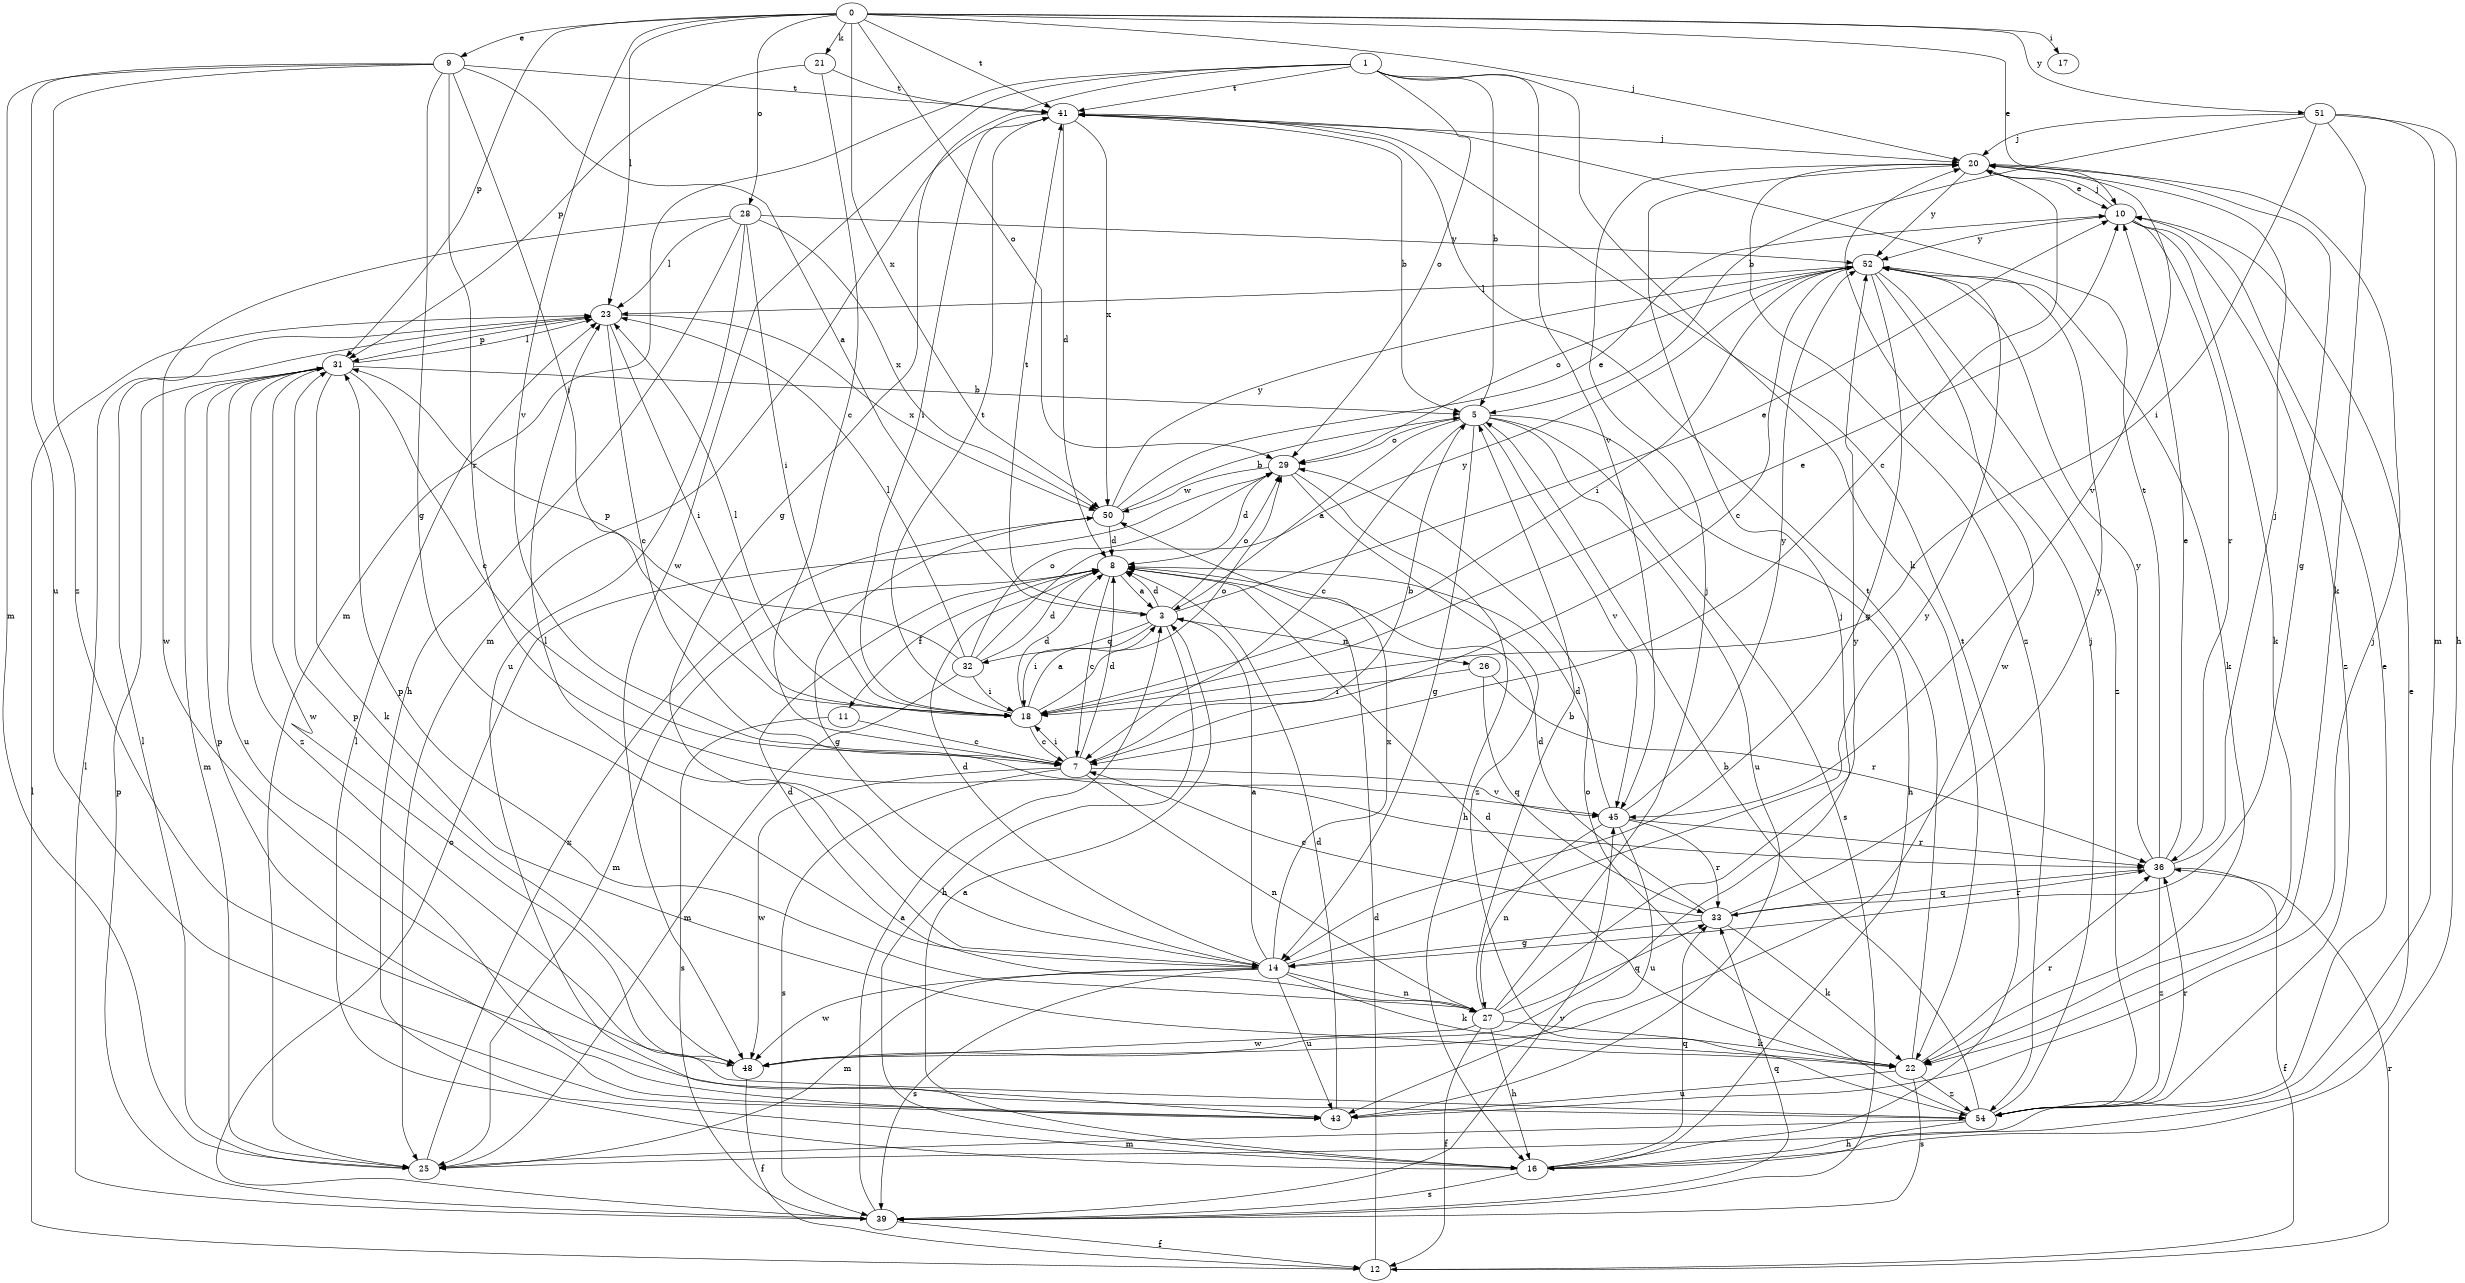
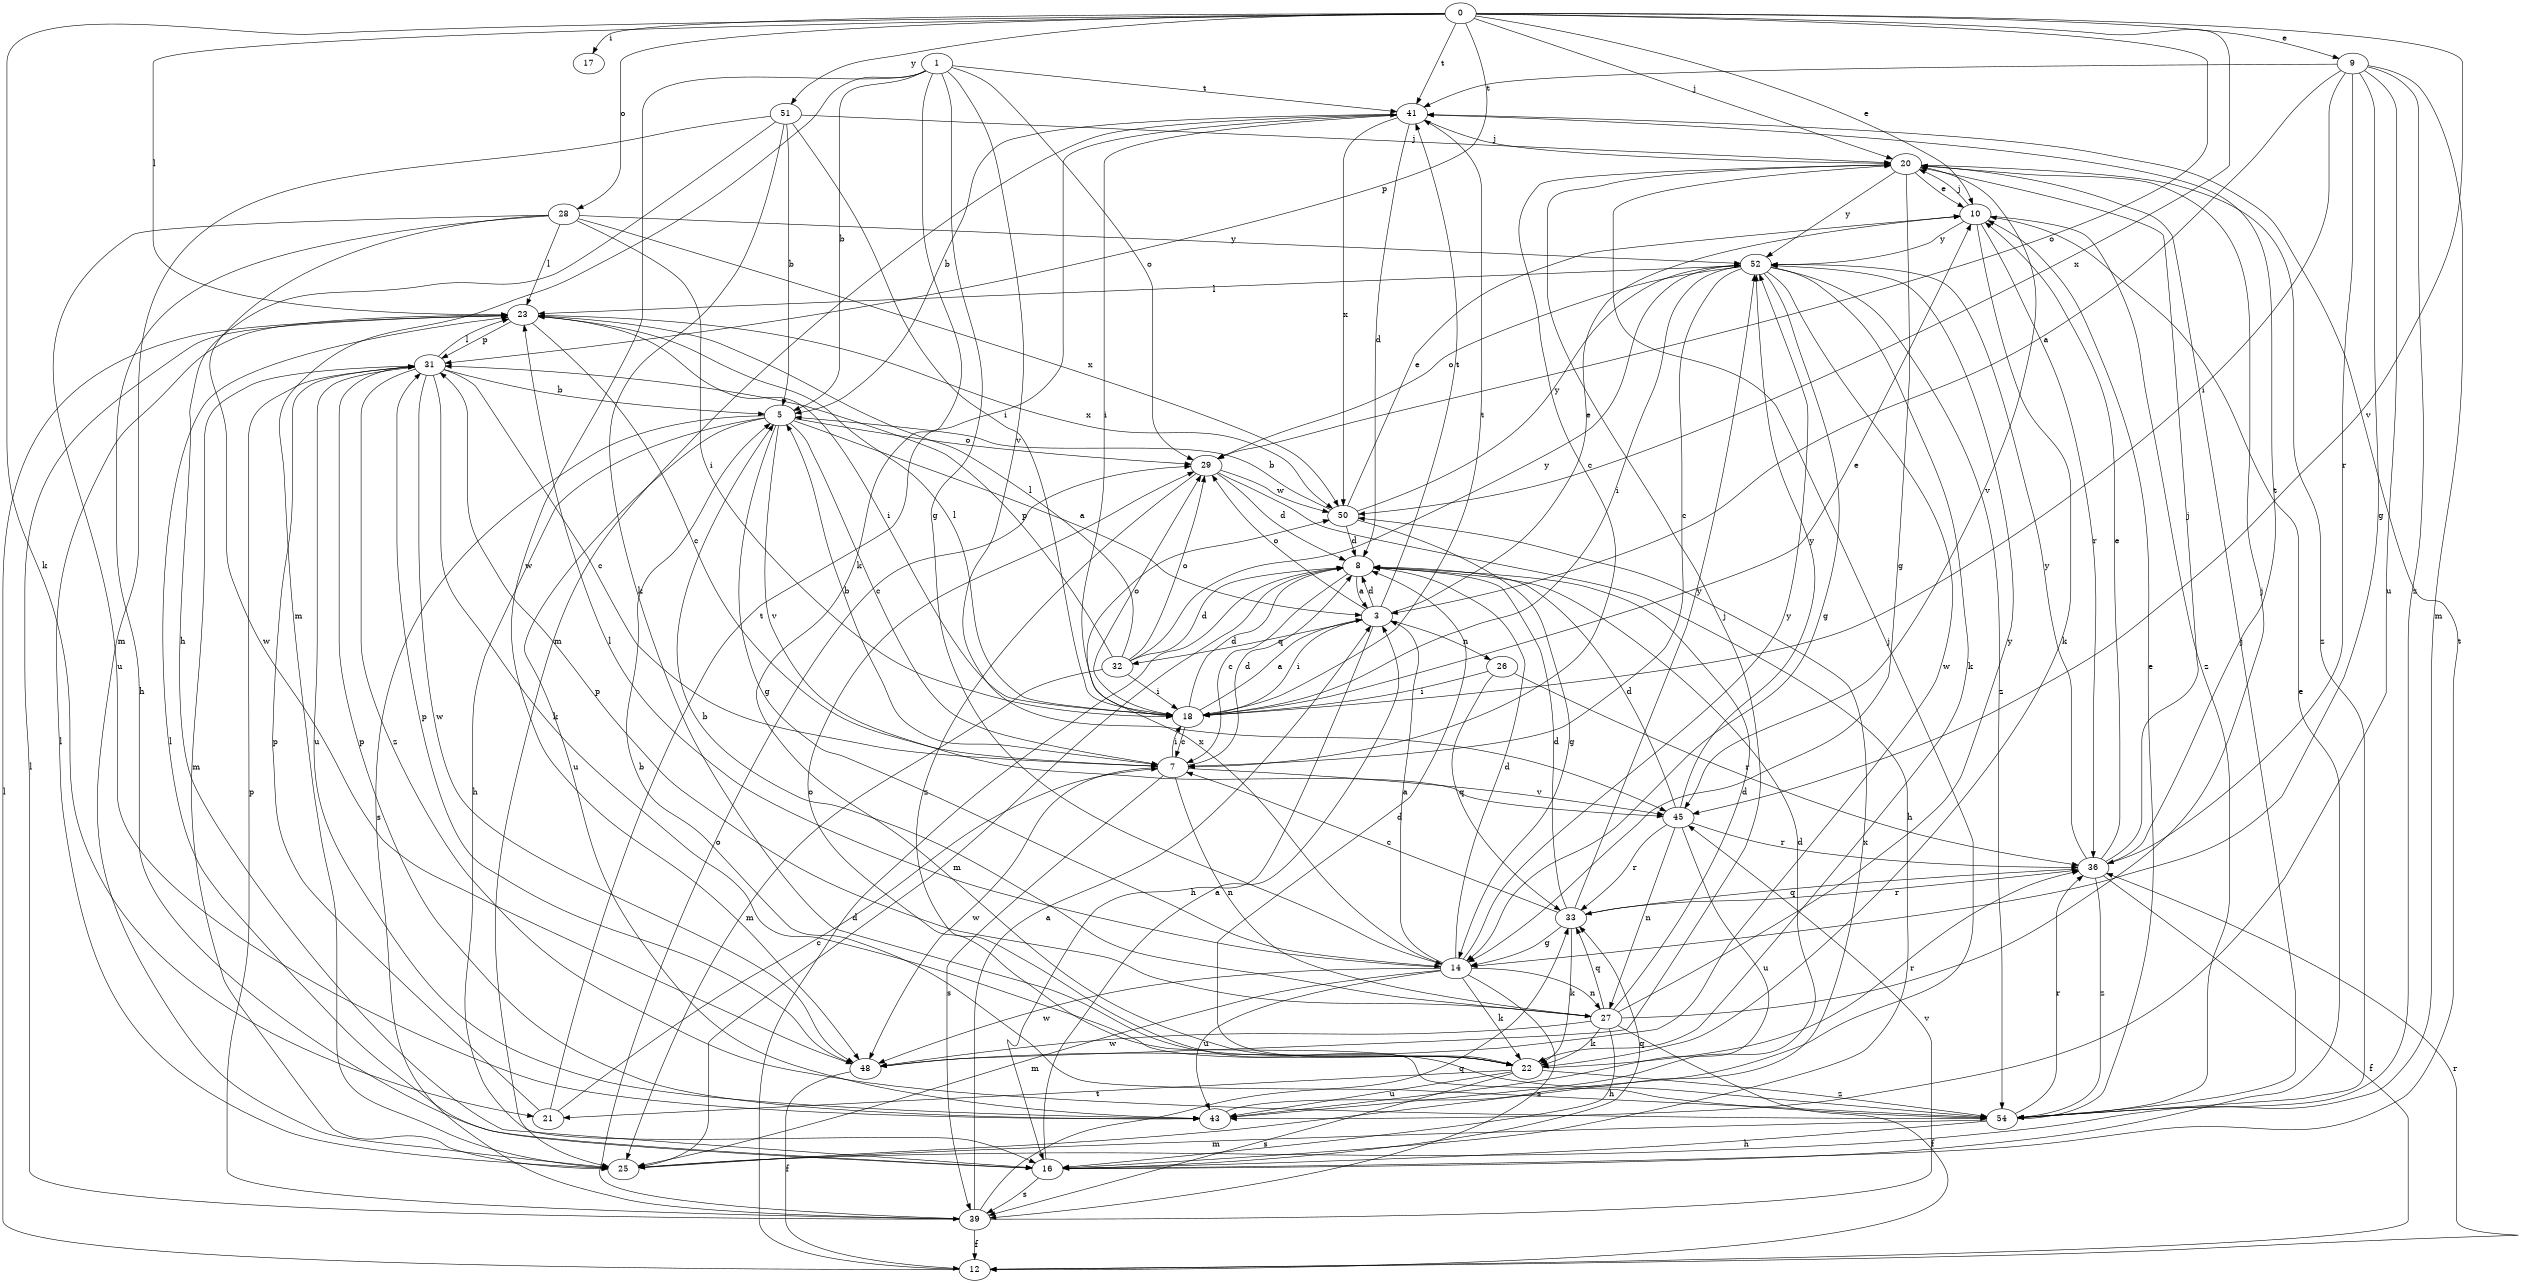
edge "22" -> "41": now "22" -> "21"
node "11": removed
